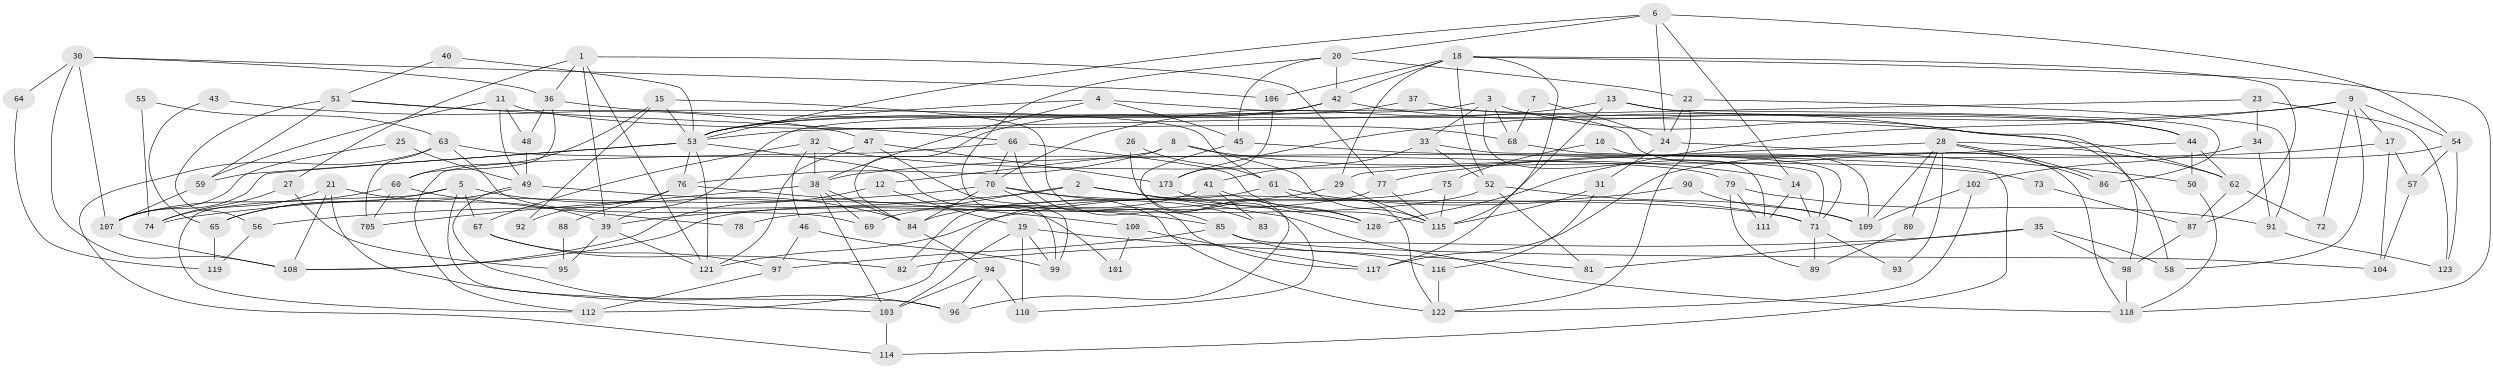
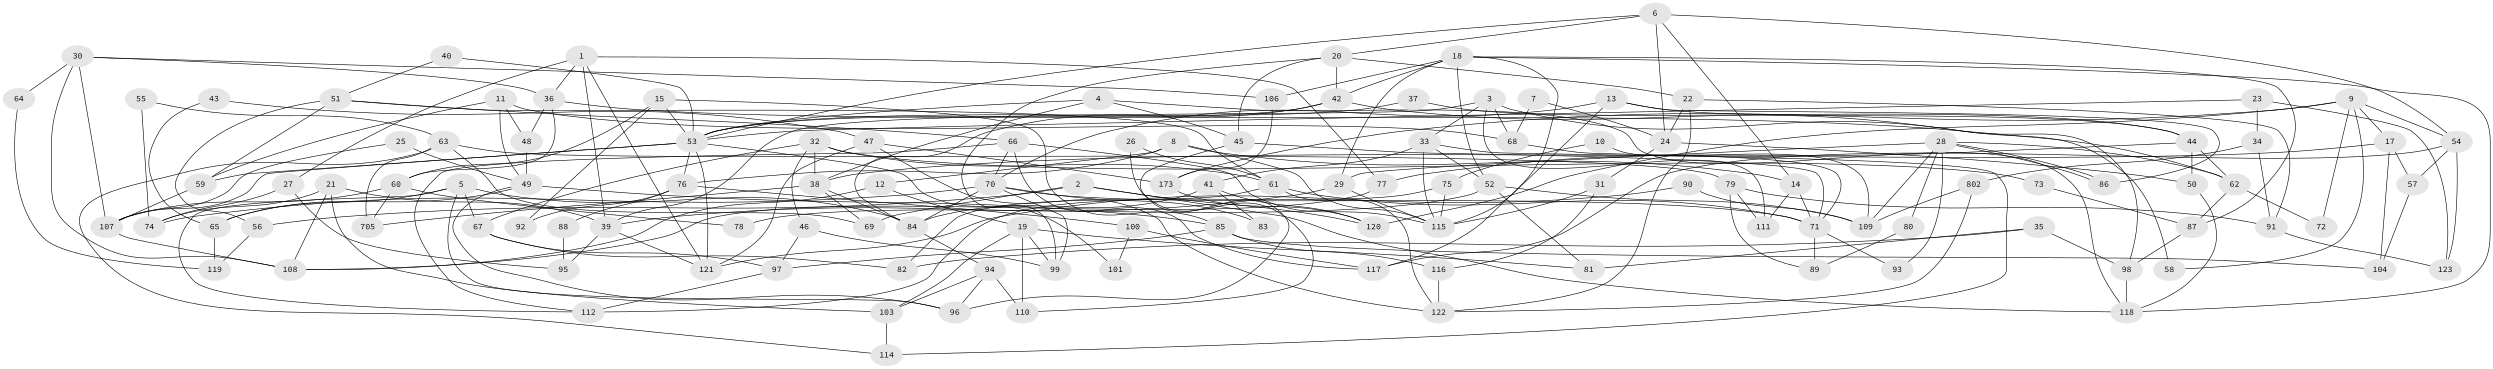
edge "32" -- "61": added
node "102": label "102" -> "802"
edge "77" -- "115": now "33" -- "115"
edge "35" -- "58": removed
edge "38" -- "103": removed
